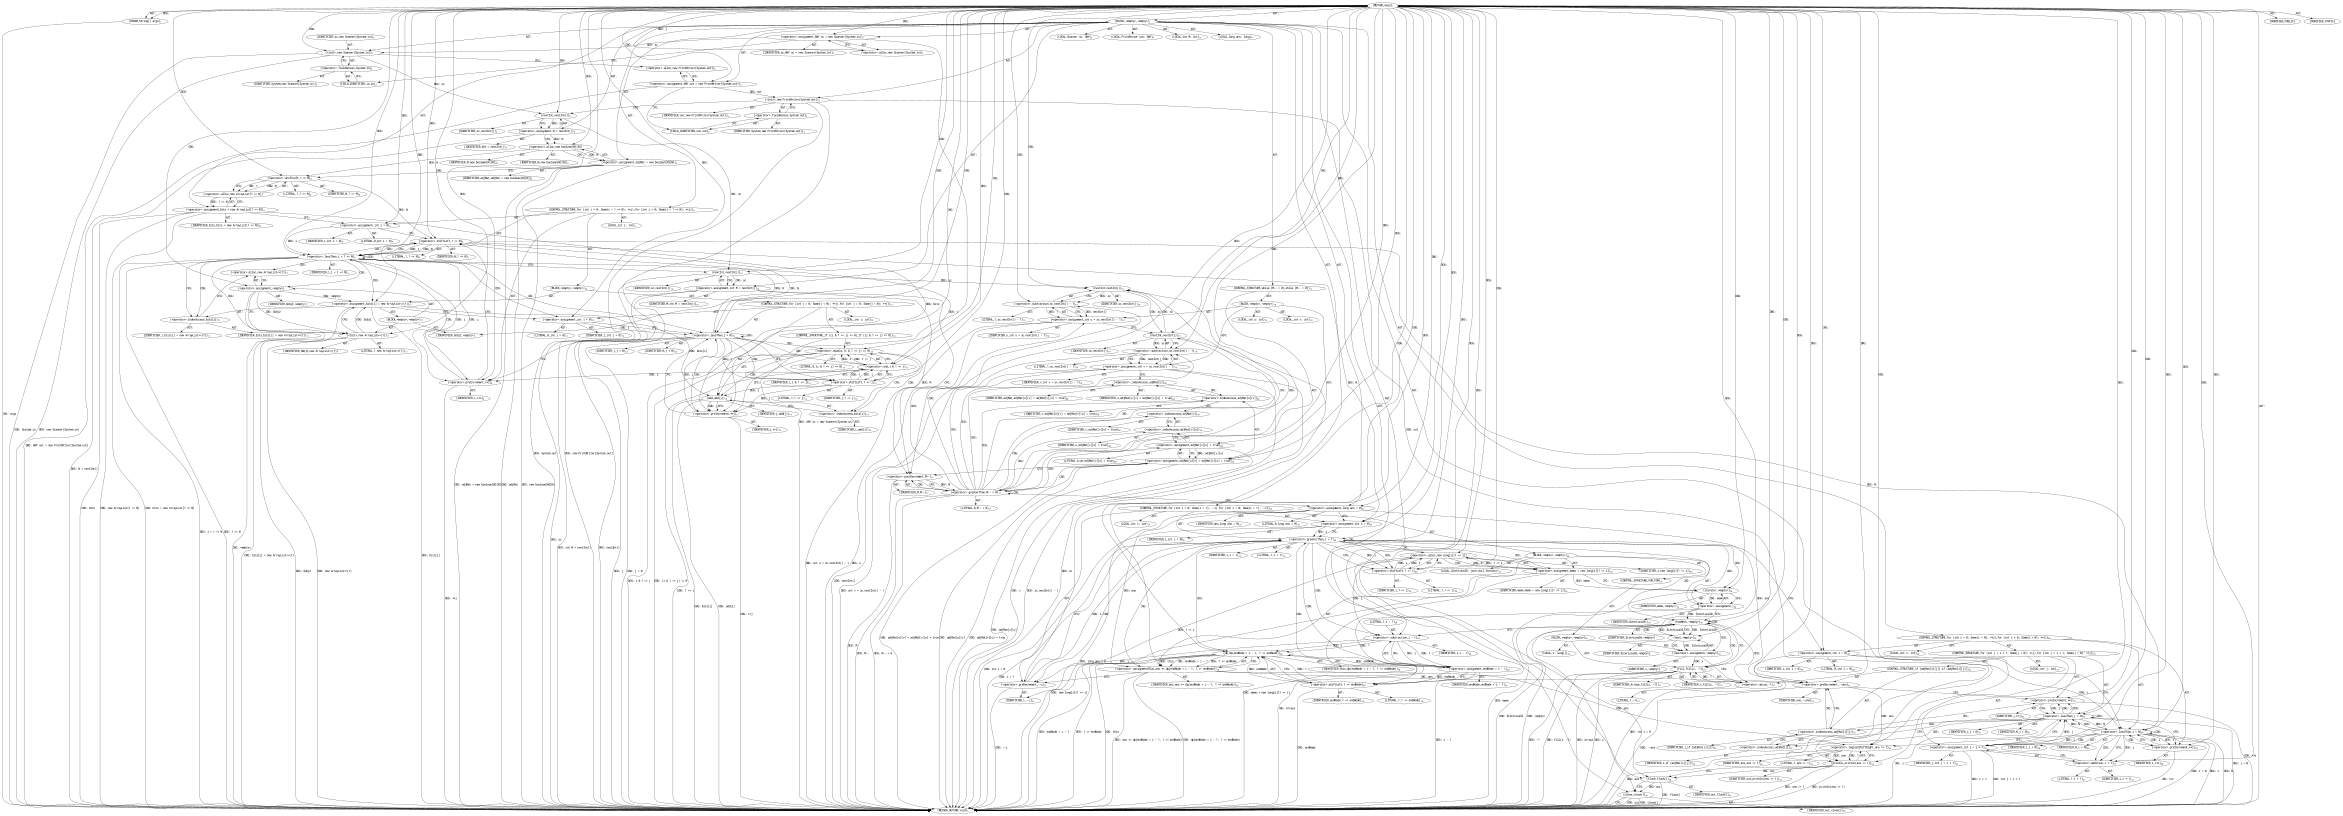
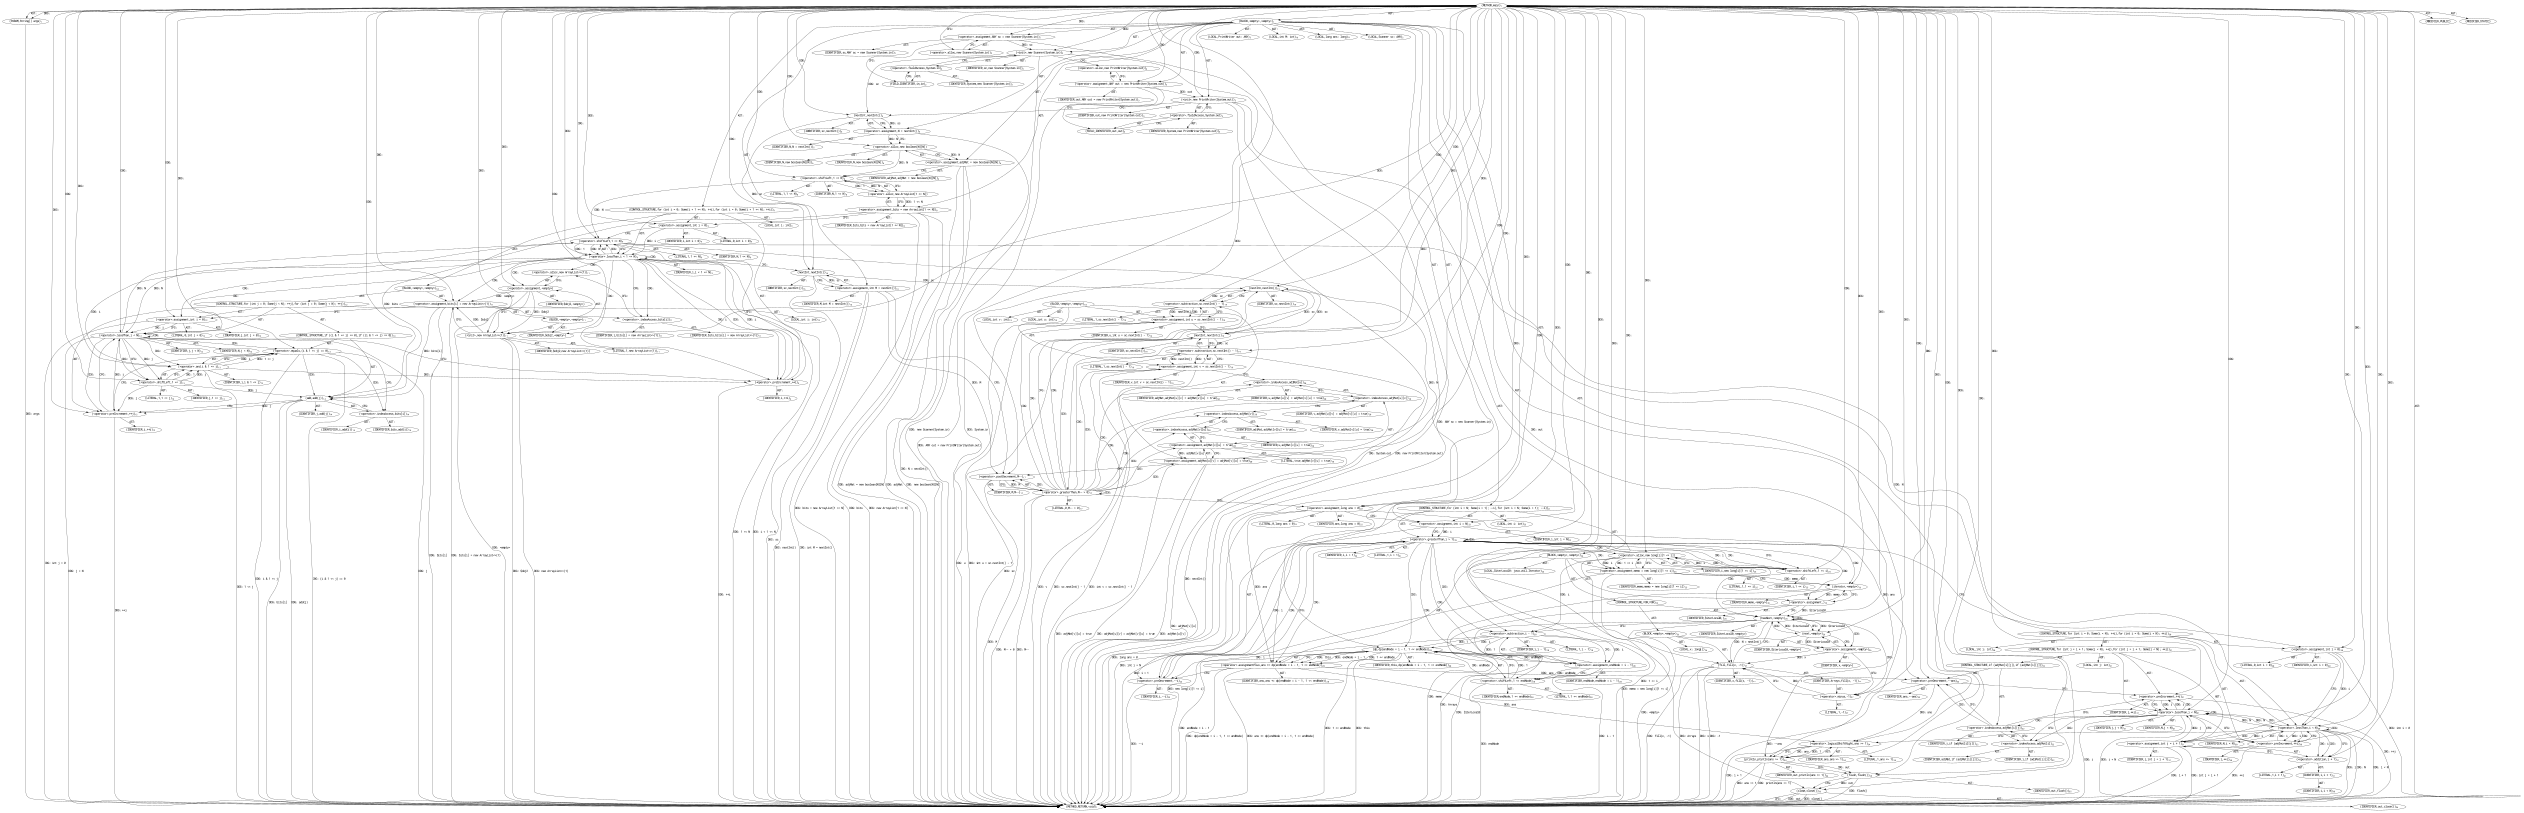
edge "(METHOD,main)" -> "(<init>,new PrintWriter(System.out))": added, label "DDG:"
edge "(METHOD,main)" -> "(add,add(j))": added, label "DDG:"
edge "(METHOD,main)" -> "(<operator>.alloc,new Scanner(System.in))": label "DDG: j" -> "CFG: "
edge "(IDENTIFIER,sc,new Scanner(System.in))" -> "(<init>,new Scanner(System.in))": reversed
node "(IDENTIFIER,out,ANY out = new PrintWriter(System.out))": added
node "(CONTROL_STRUCTURE,while (M-- > 0),while (M-- > 0))": removed
node "(LITERAL,0,(i & 1 << j) == 0)": removed
node "(IDENTIFIER,bits,add(j))": added
node "(IDENTIFIER,adjMat,adjMat[v][u] = true)": added
edge "(CONTROL_STRUCTURE,FOR,FOR)" -> "(hasNext,<empty>)": added, label "AST:"
edge "(<operator>.alloc,new long[i][1 << i])" -> "(IDENTIFIER,i,--i)": now "(<operator>.alloc,new long[i][1 << i])" -> "(METHOD_RETURN,void)"
edge "(LITERAL,1,i - 1)" -> "(<operator>.subtraction,i - 1)": reversed
edge "(hasNext,<empty>)" -> "(fill,fill(x, -1))": label "CDG: " -> "DDG: N = nextInt()"
edge "(<operator>.shiftLeft,1 << endNode)" -> "(<operator>.greaterThan,i > 1)": reversed
edge "(fill,fill(x, -1))" -> "(<operator>.minus,-1)": now "(IDENTIFIER,Arrays,fill(x, -1))" -> "(<operator>.minus,-1)"
edge "(<operator>.lessThan,i < N)" -> "(IDENTIFIER,i,i < N)": now "(IDENTIFIER,i,i + 1)" -> "(IDENTIFIER,i,i < N)"
node "(IDENTIFIER,adjMat,if (adjMat[i][j]))": added
edge "(<operator>.logicalShiftRight,ans >> 1)" -> "(METHOD_RETURN,void)": label "DDG: ans" -> "DDG: i + 1"
edge "(<operator>.assignment,int j = 0)" -> "(METHOD_RETURN,void)": added, label "DDG: int j = 0"
